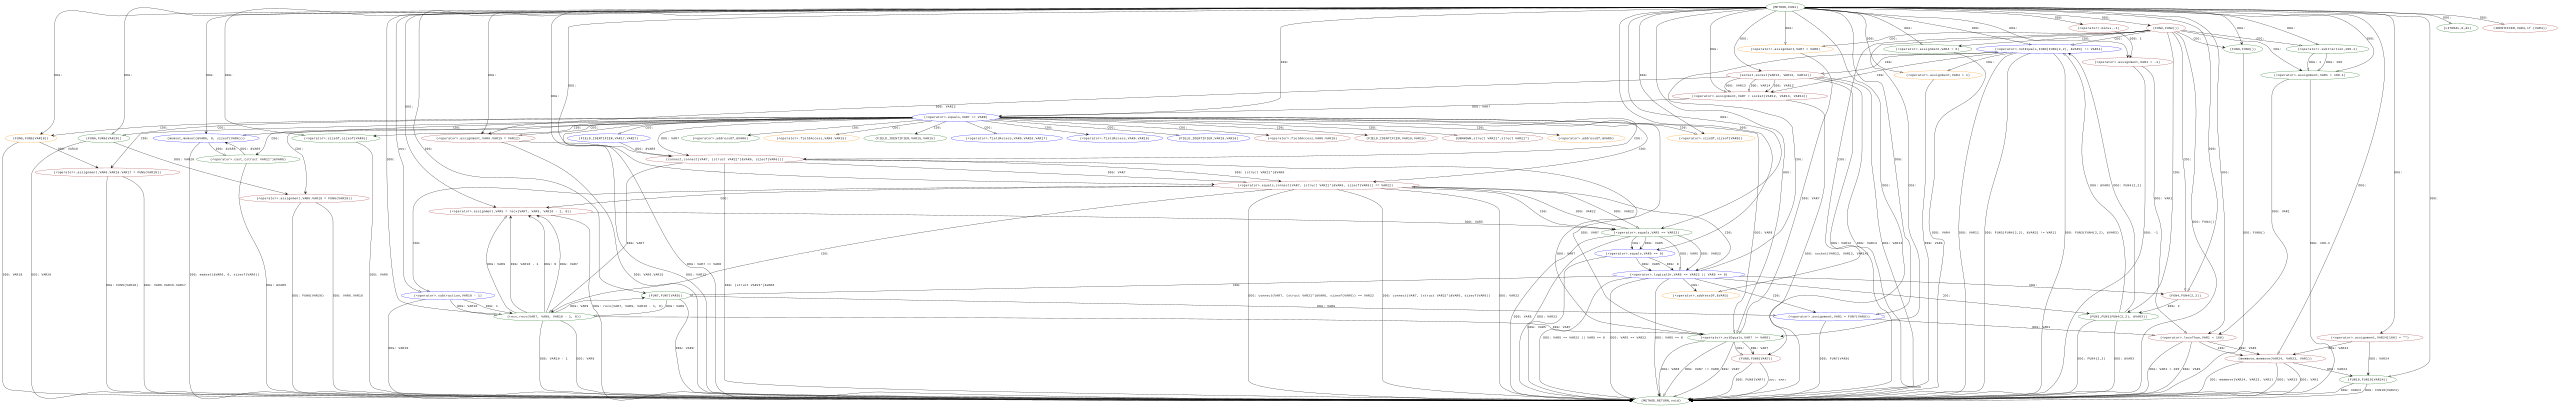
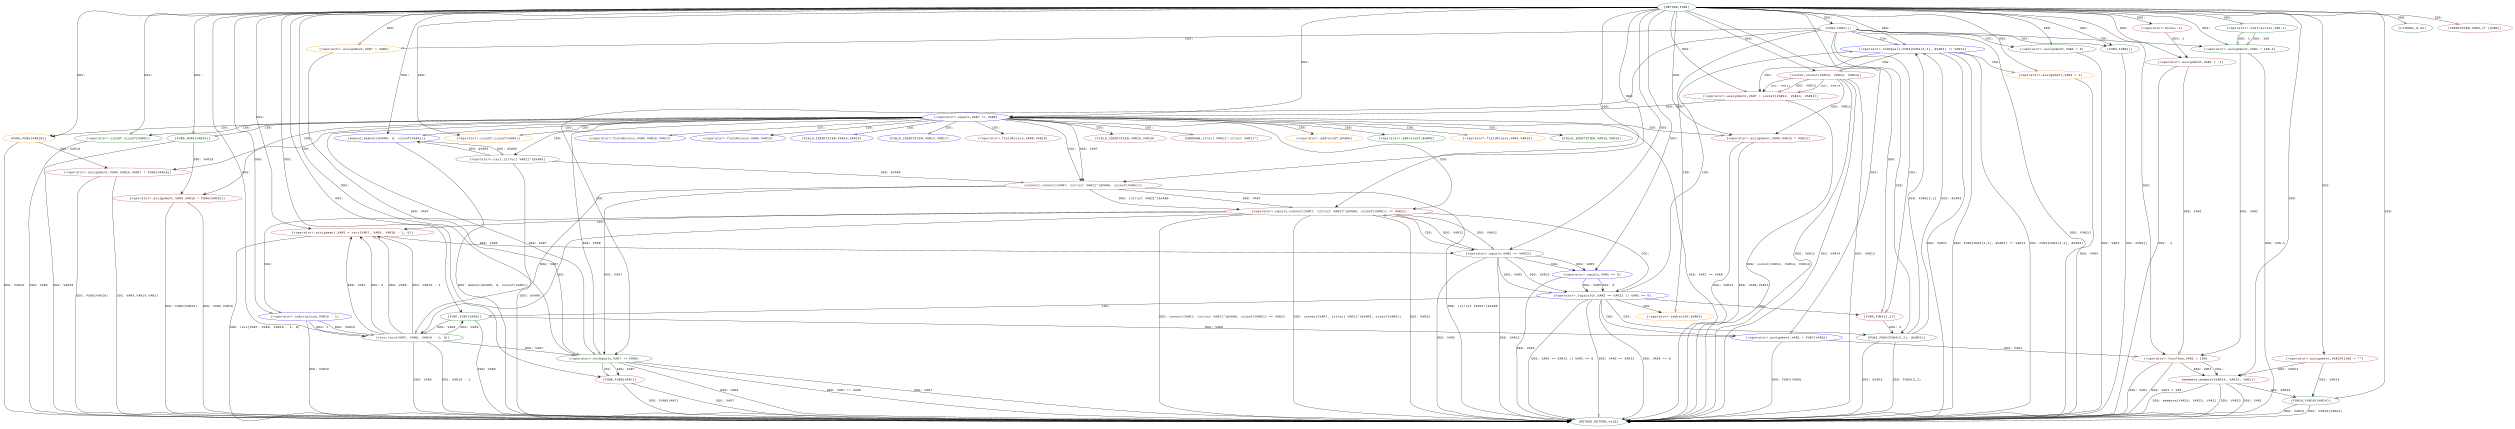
edge "(FUN2,FUN2())" -> "(<operator>.subtraction,100-1)": removed, label "CDG:"
edge "(FIELD_IDENTIFIER,VAR17,VAR17)" -> "(connect,connect(VAR7, (struct VAR21*)&VAR6, sizeof(VAR6)))": now "(<operator>.cast,(struct VAR21*)&VAR6)" -> "(connect,connect(VAR7, (struct VAR21*)&VAR6, sizeof(VAR6)))"
